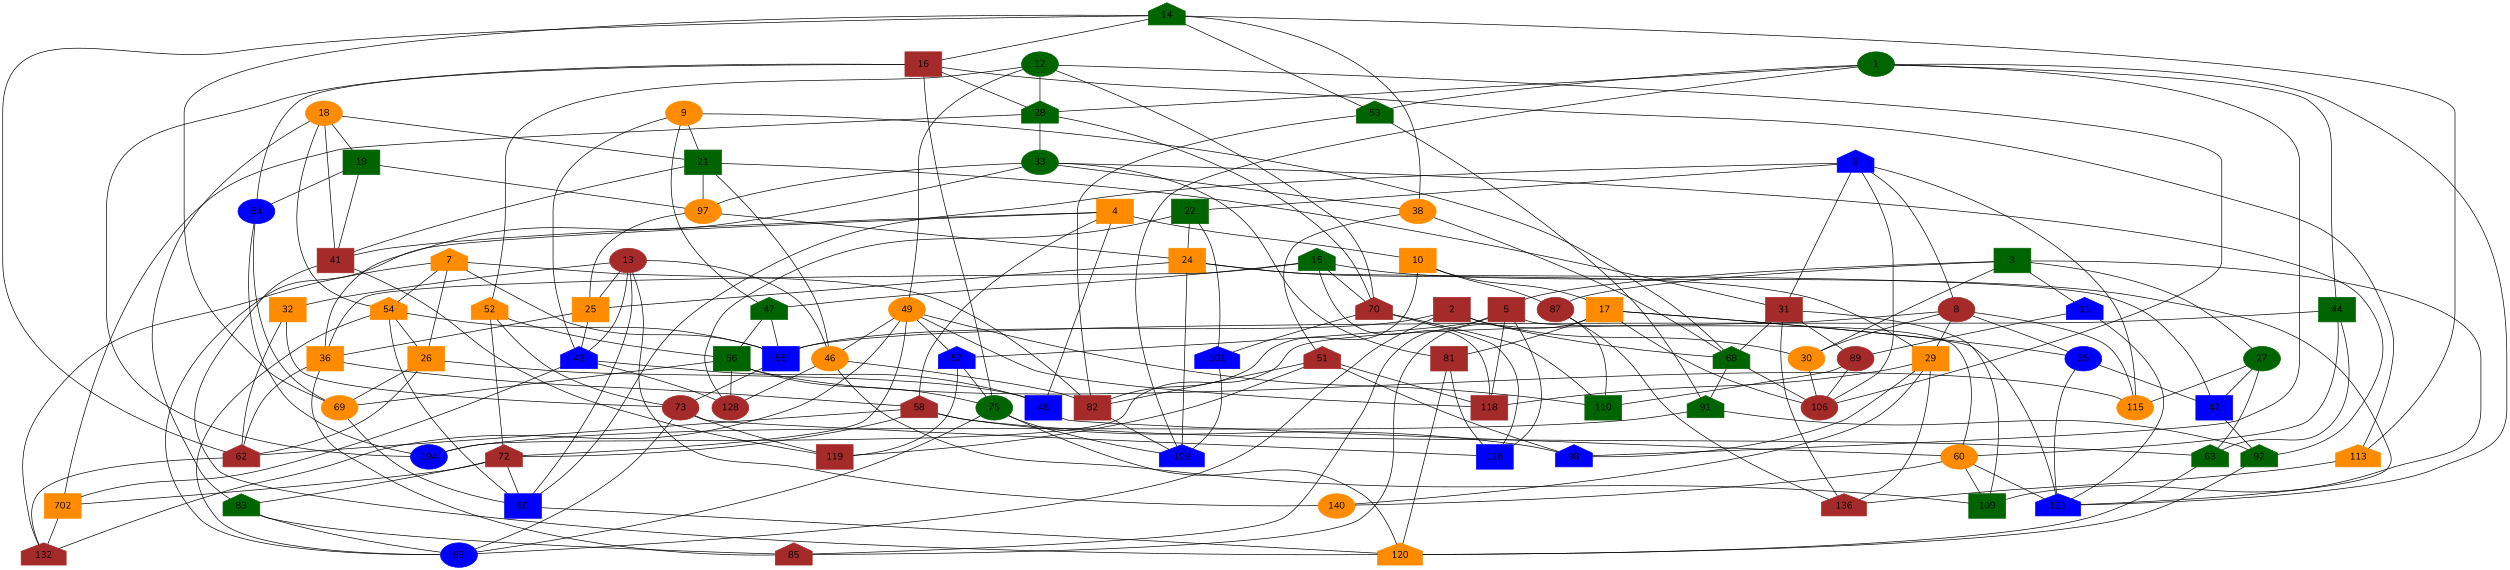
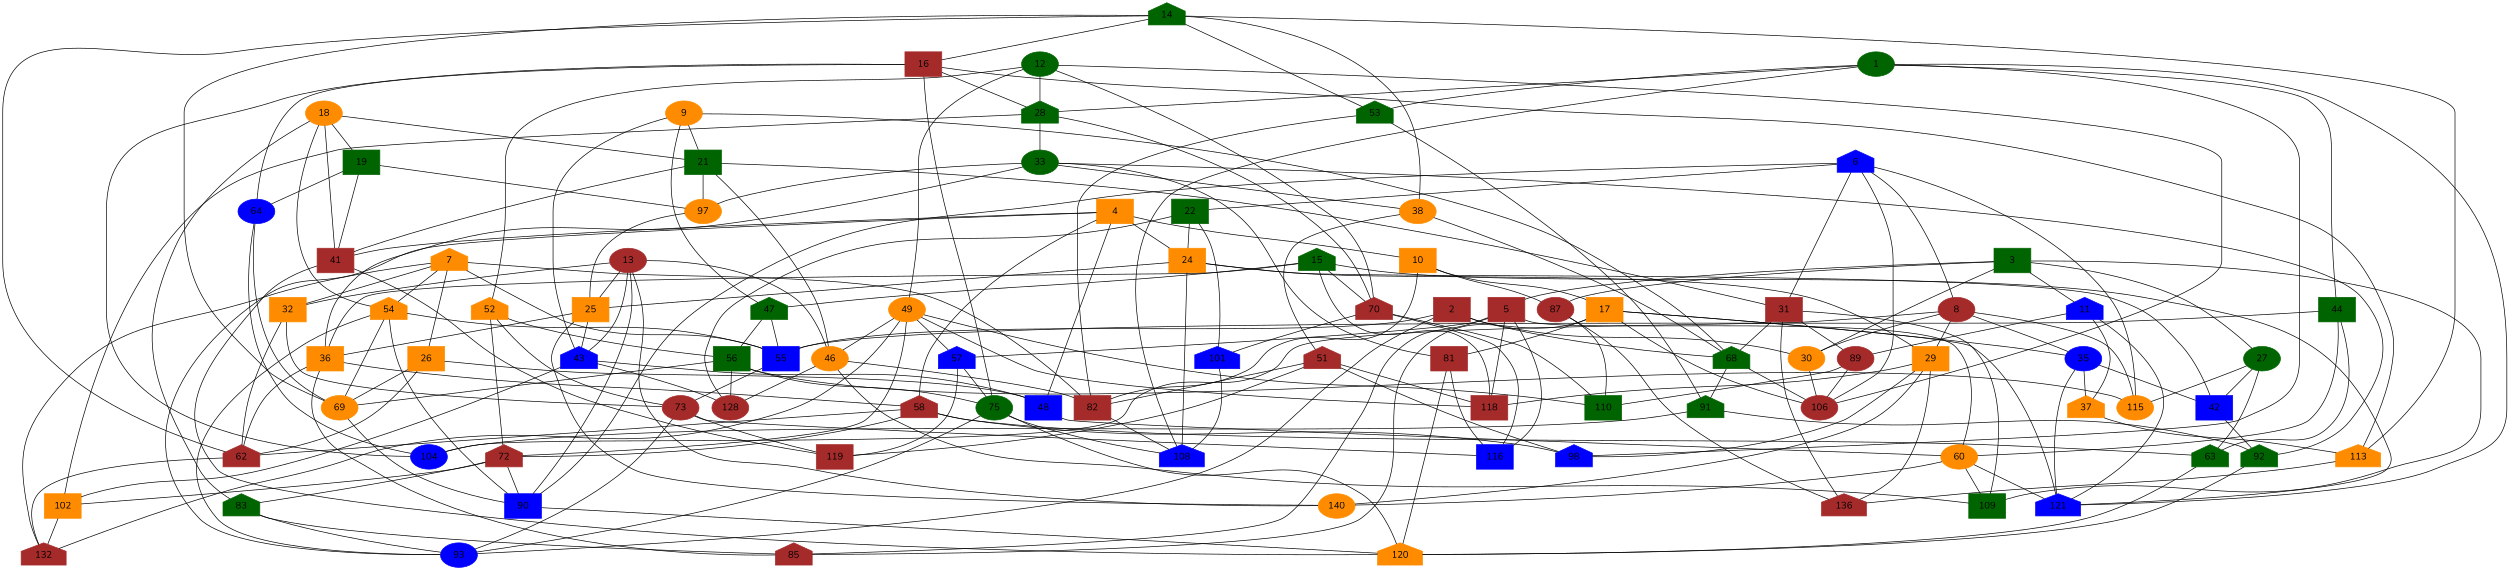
edge "97" -- "24": now "4" -- "24"
edge "7" -- "32": added
edge "54" -- "26": now "54" -- "69"
node "37": added
edge "25" -- "140": added
node "702": label "702" -> "102"
